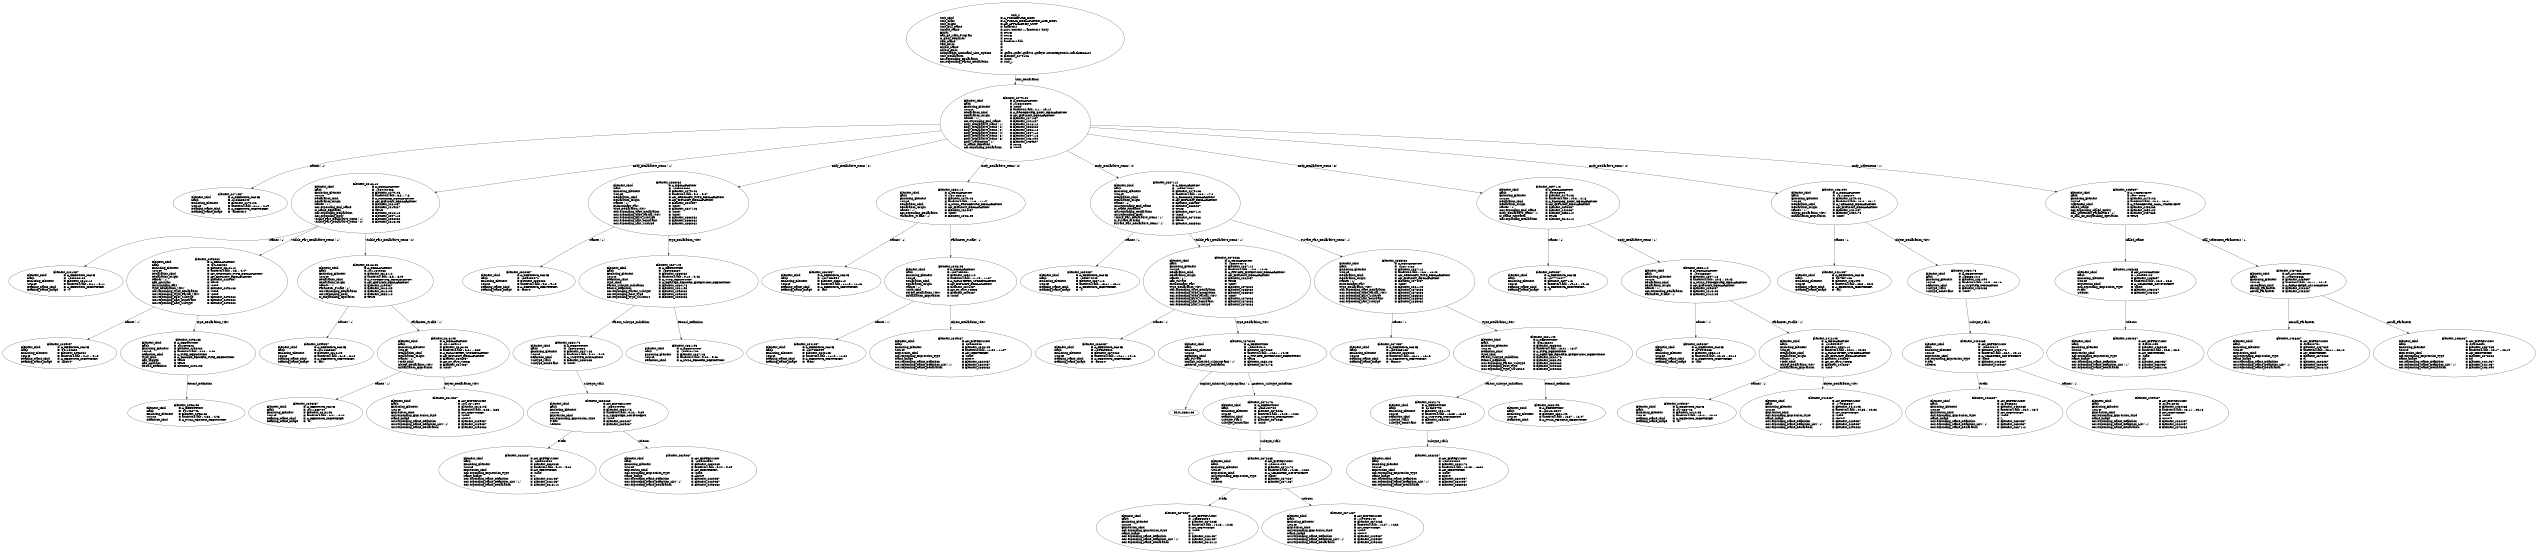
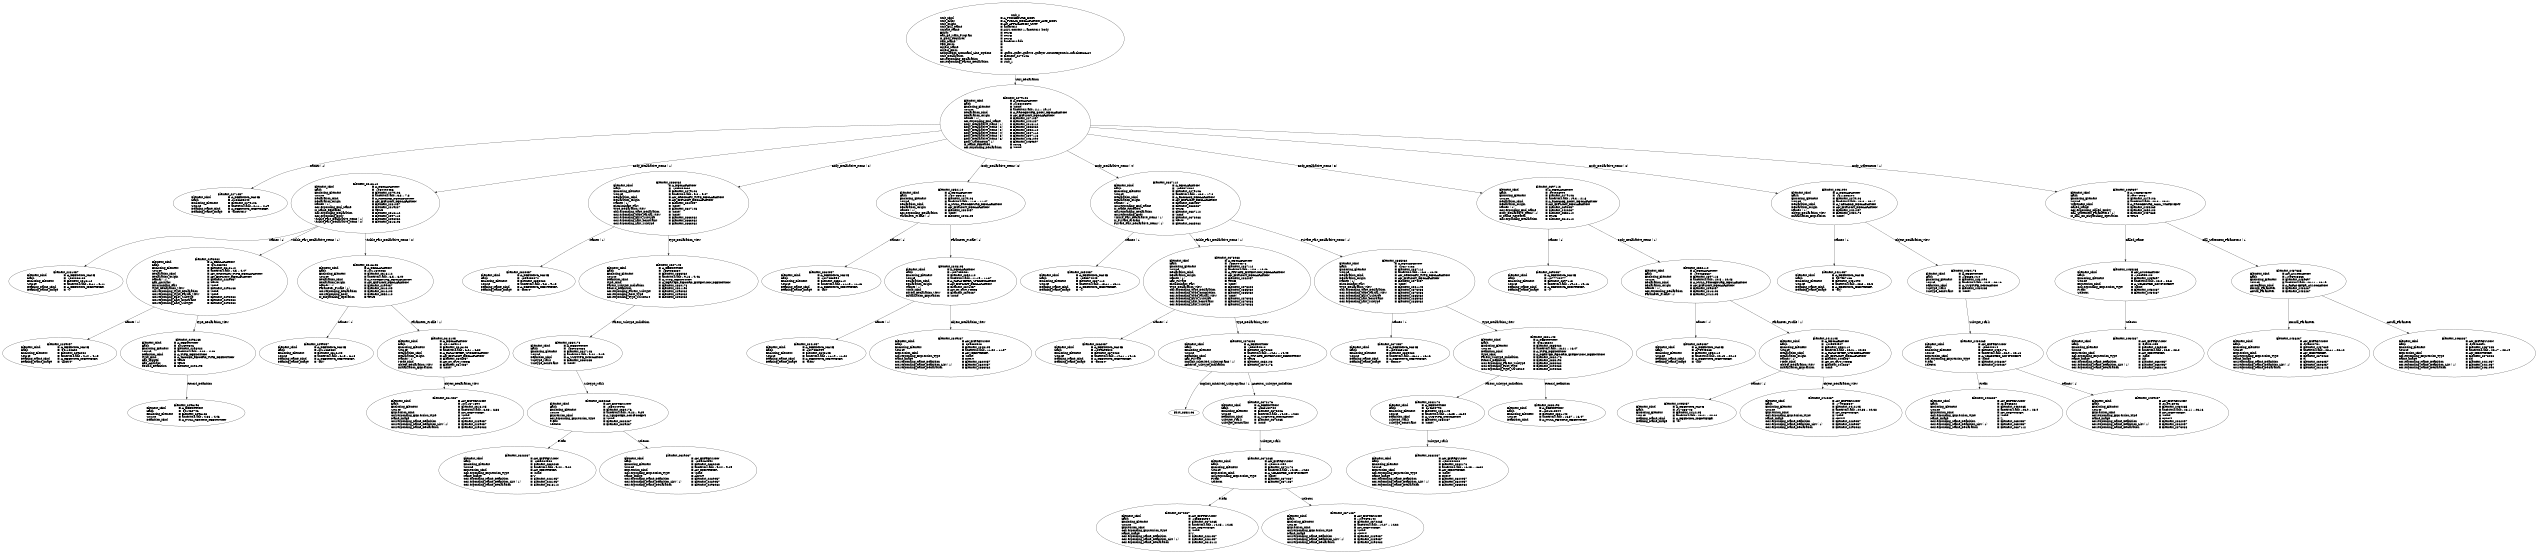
node "Element_2331193": removed
node "Element_2306057": removed
